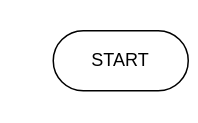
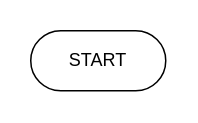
node "START": moved (121, 61) -> (98, 61)
